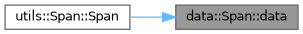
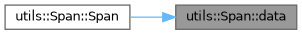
node "data::Span::data": label "data::Span::data" -> "utils::Span::data"
